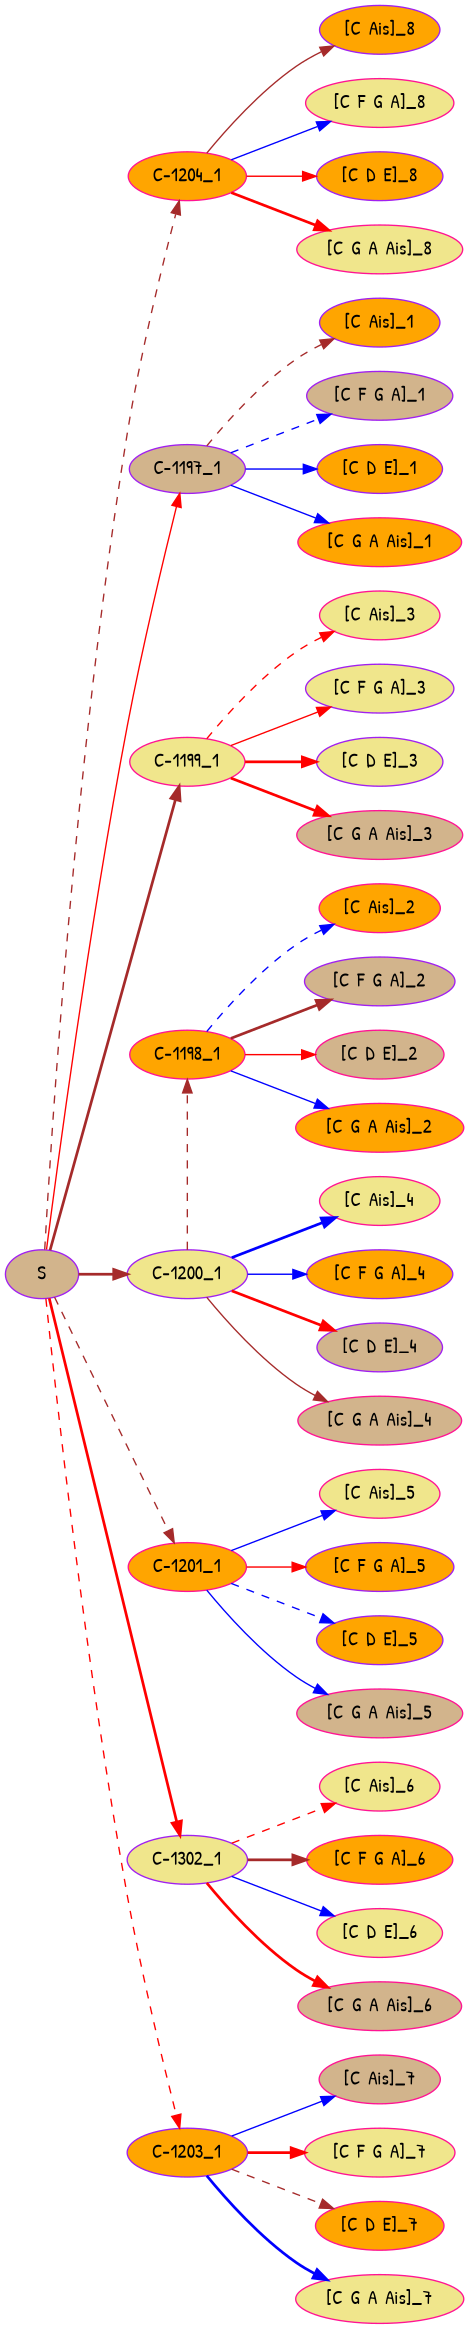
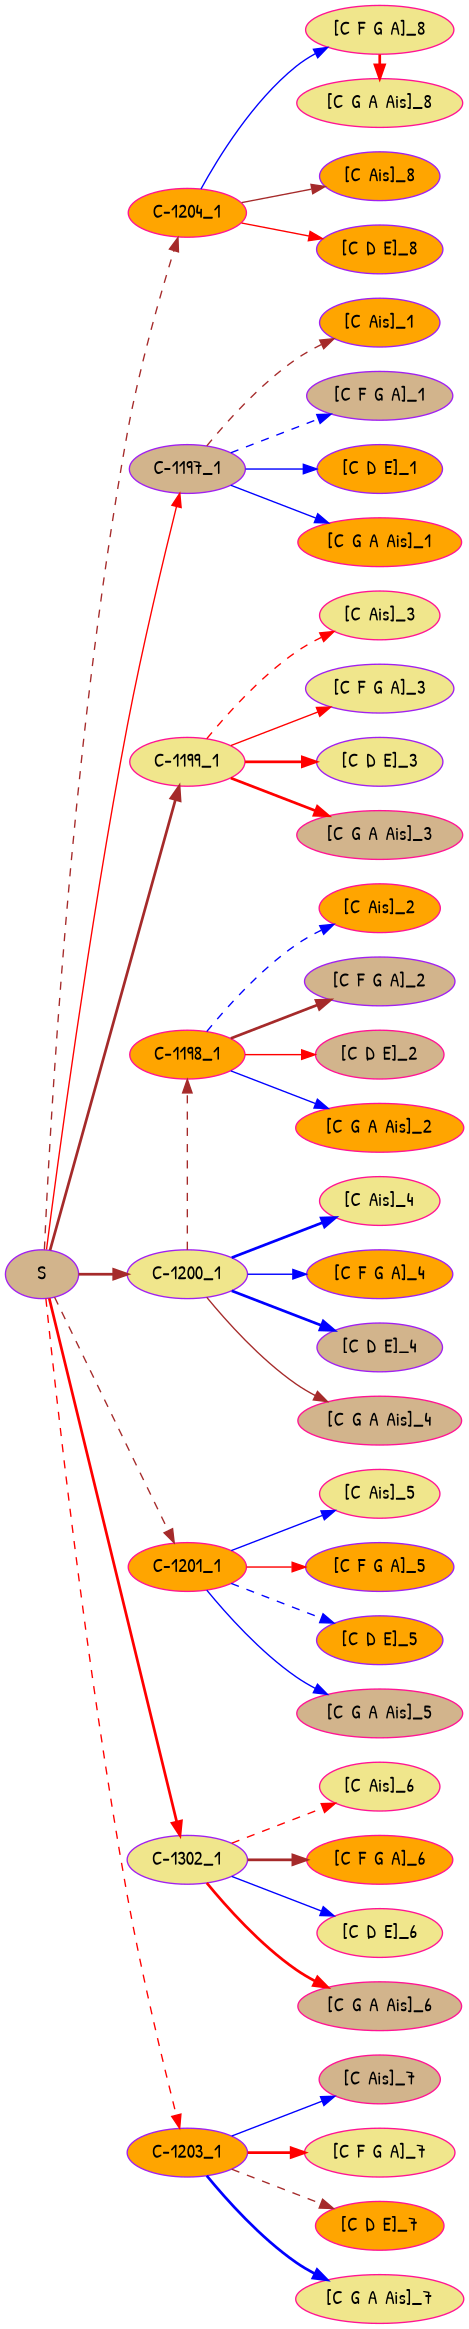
edge "C-1204_1" -> "[C  G  A  Ais]_8": now "[C  F  G  A]_8" -> "[C  G  A  Ais]_8"
edge "C-1200_1" -> "[C  D  E]_4": color red -> blue
